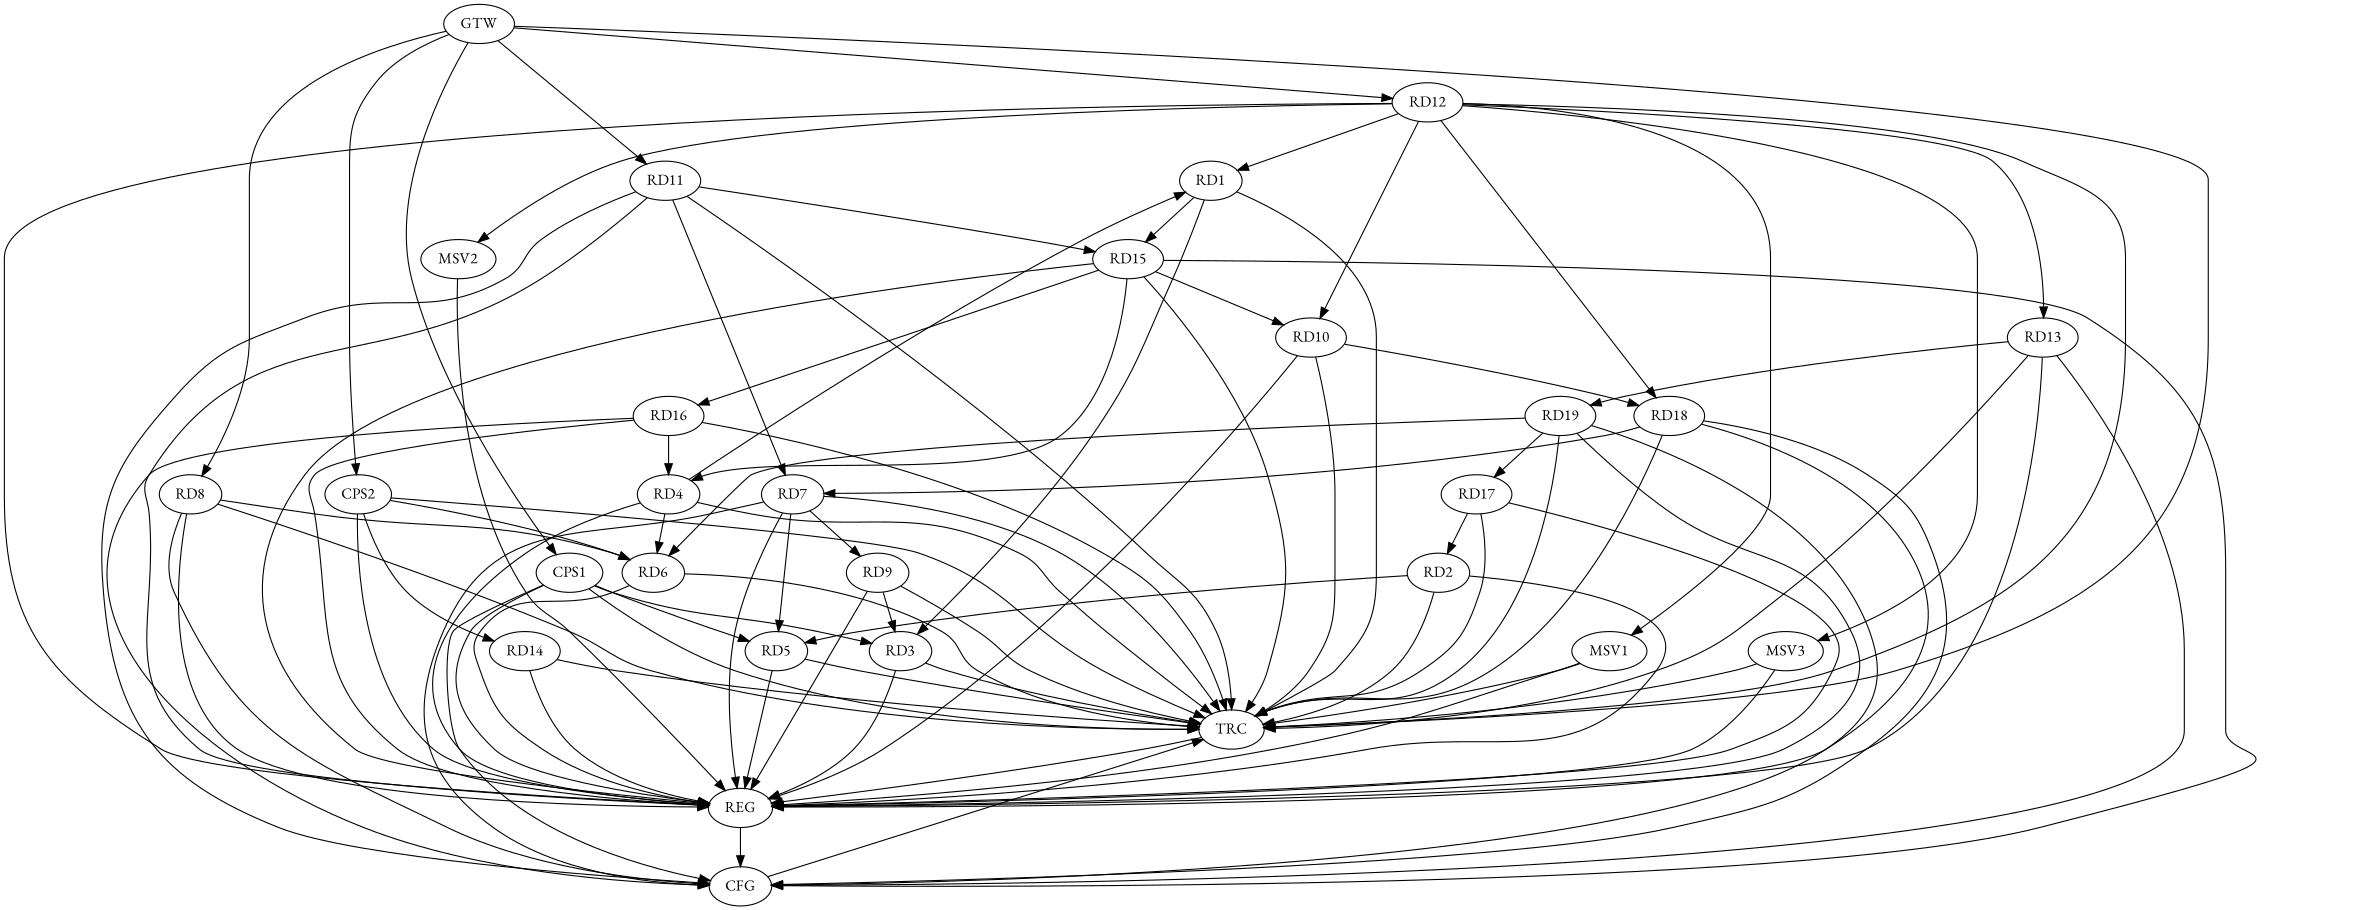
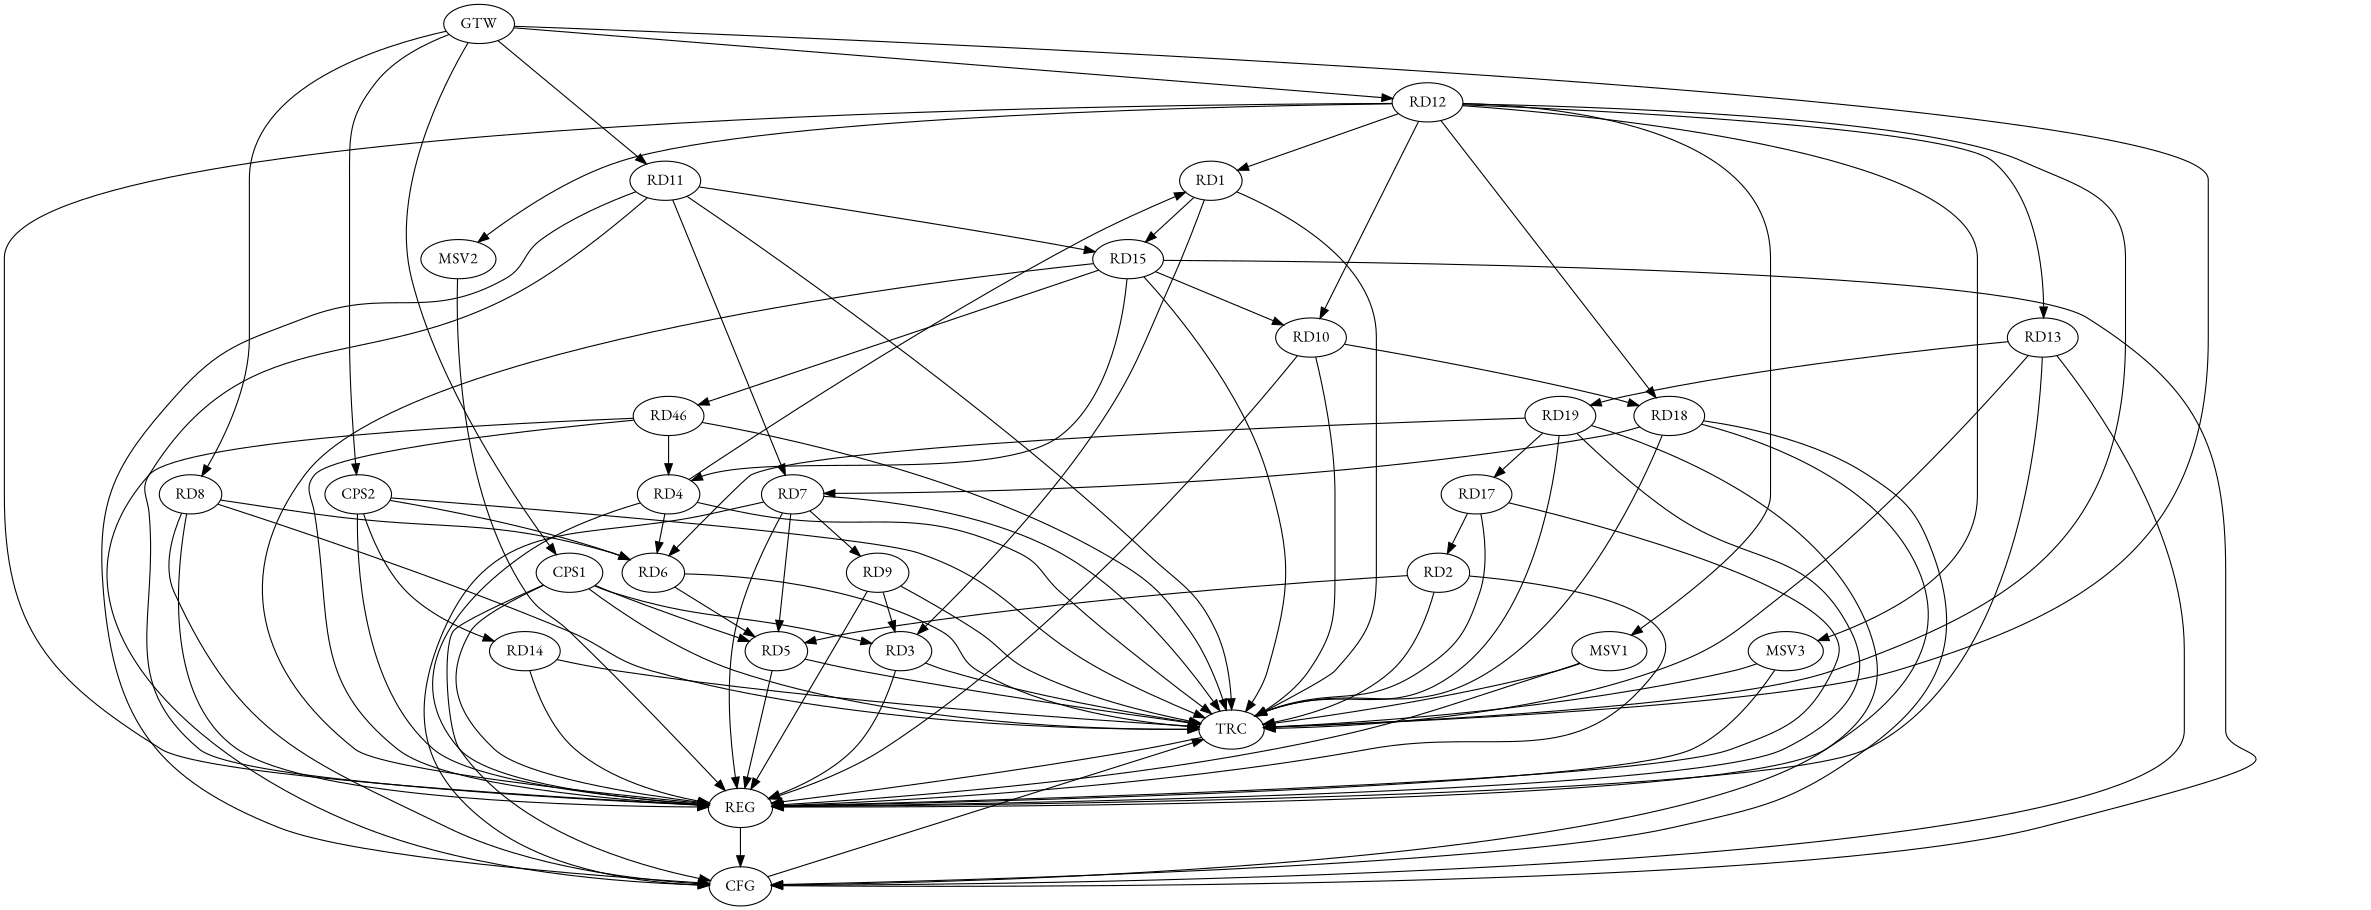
node "RD16": label "RD16" -> "RD46"
edge "RD6" -> "REG": now "RD6" -> "RD5"
